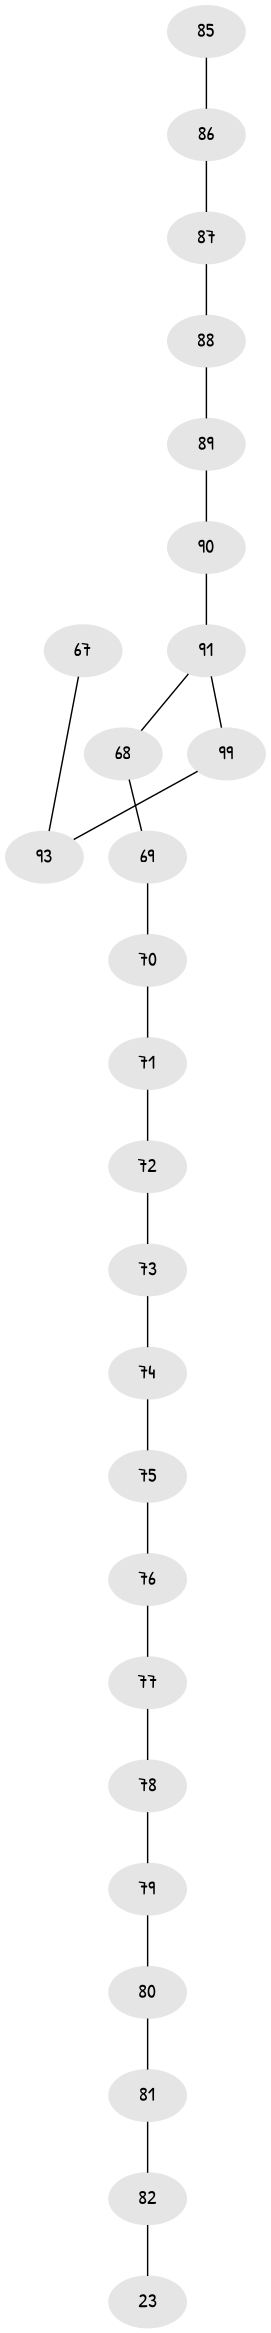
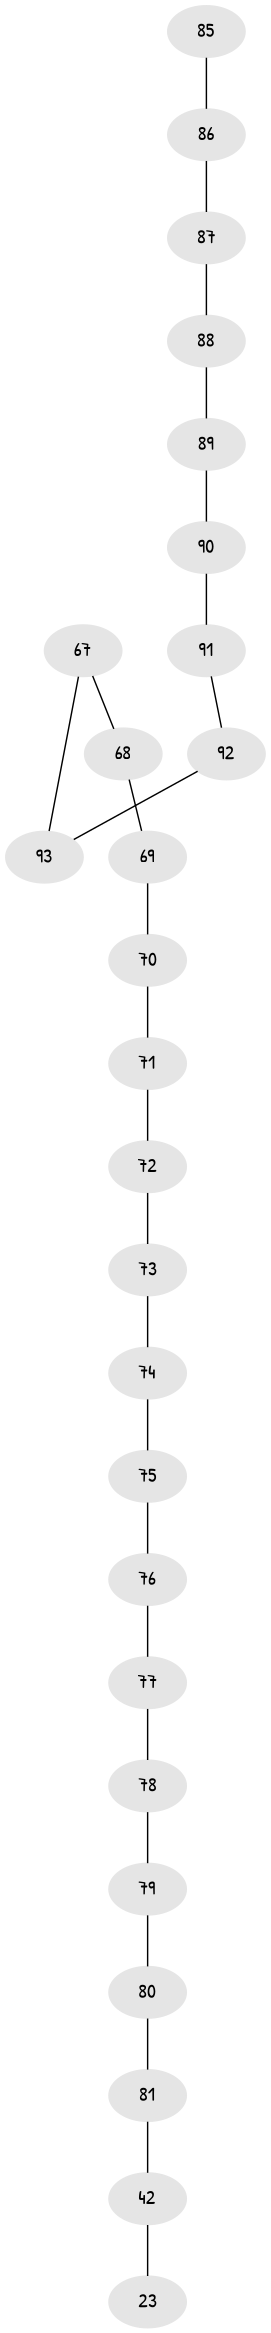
edge "91" -- "68": now "67" -- "68"
node "99": label "99" -> "92"
node "82": label "82" -> "42"
